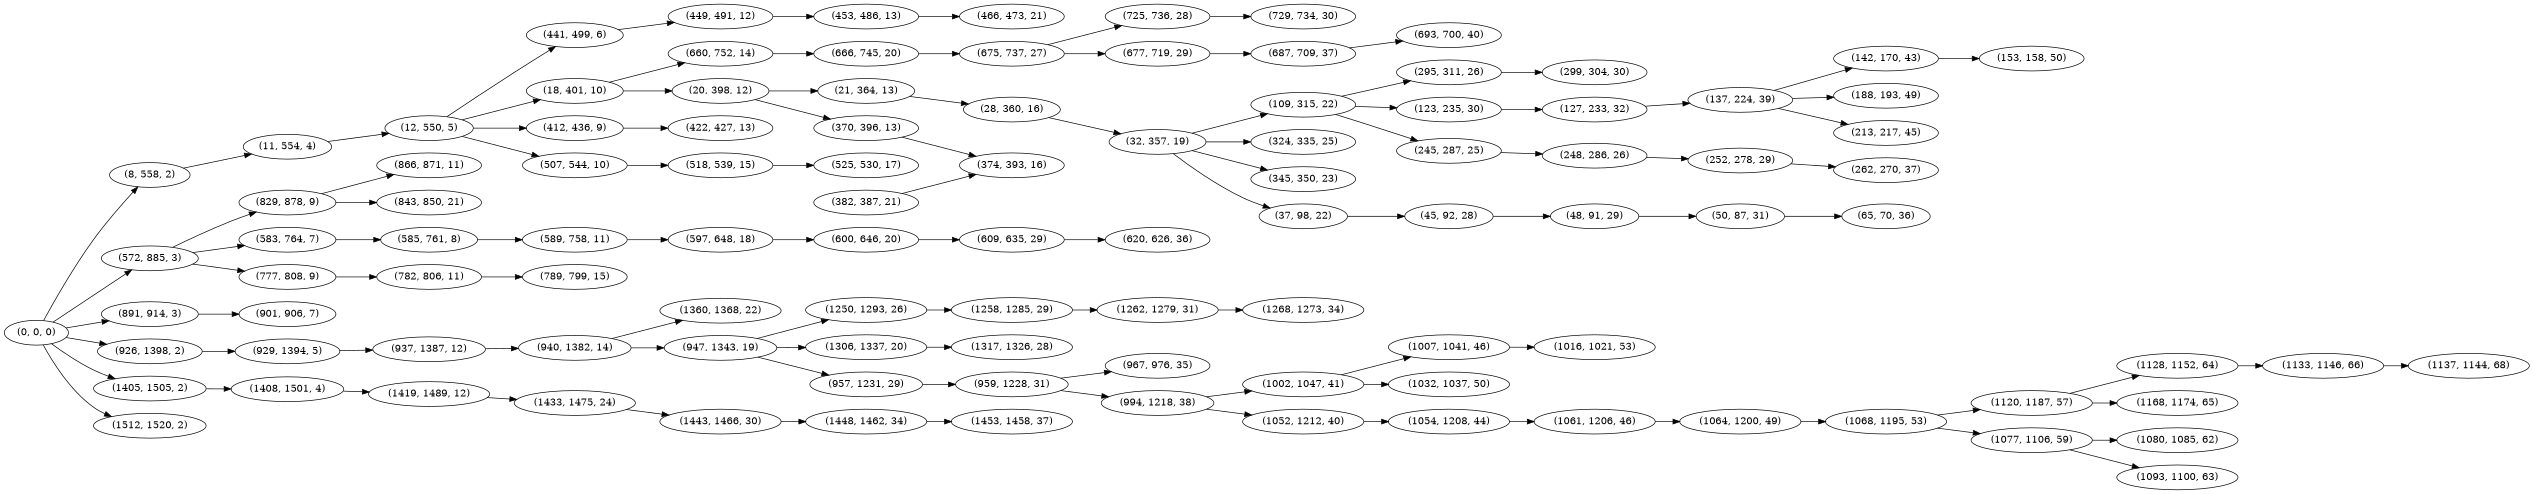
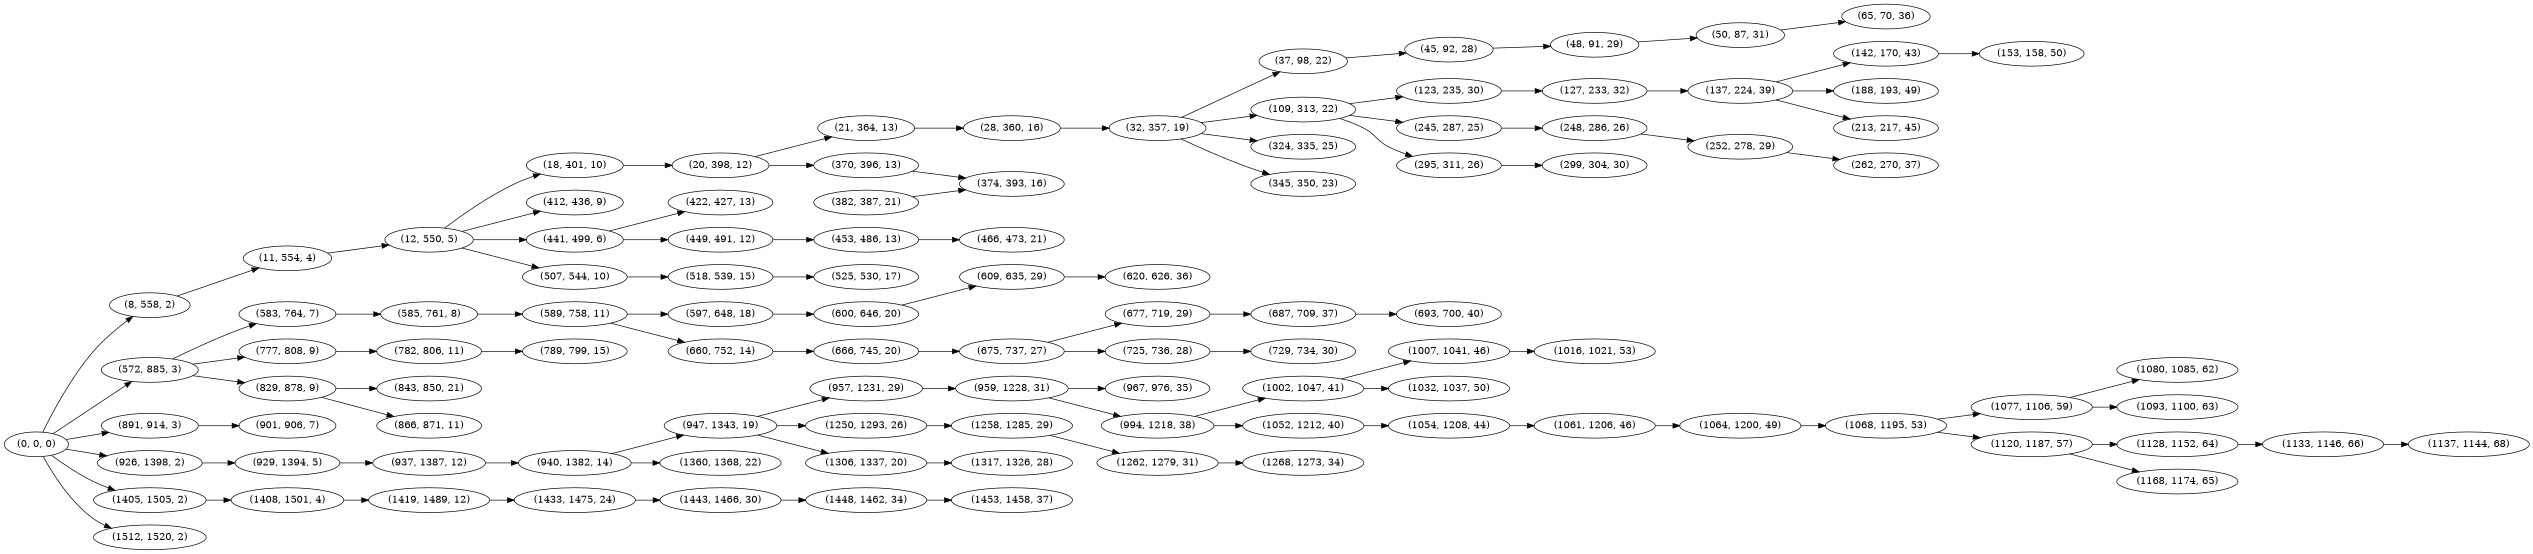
edge "(18, 401, 10)" -> "(660, 752, 14)": now "(589, 758, 11)" -> "(660, 752, 14)"
node "(109, 315, 22)": label "(109, 315, 22)" -> "(109, 313, 22)"
edge "(412, 436, 9)" -> "(422, 427, 13)": now "(441, 499, 6)" -> "(422, 427, 13)"
